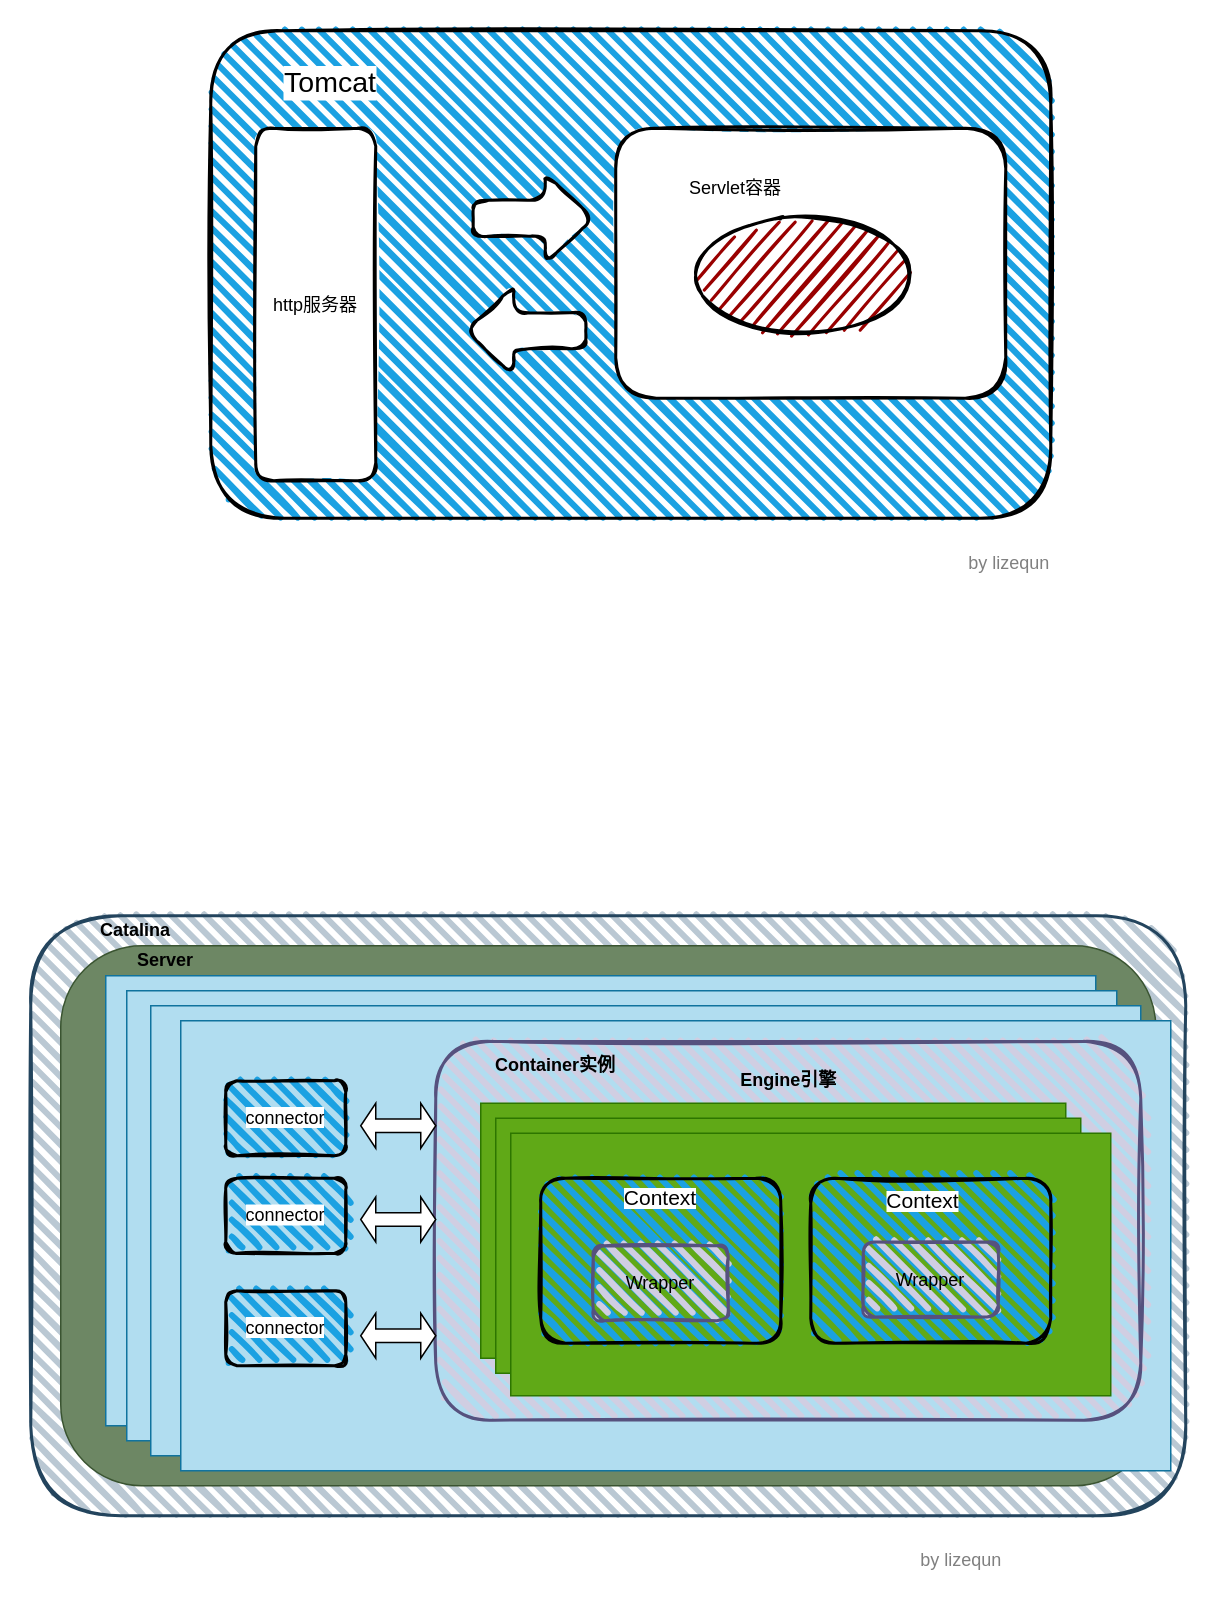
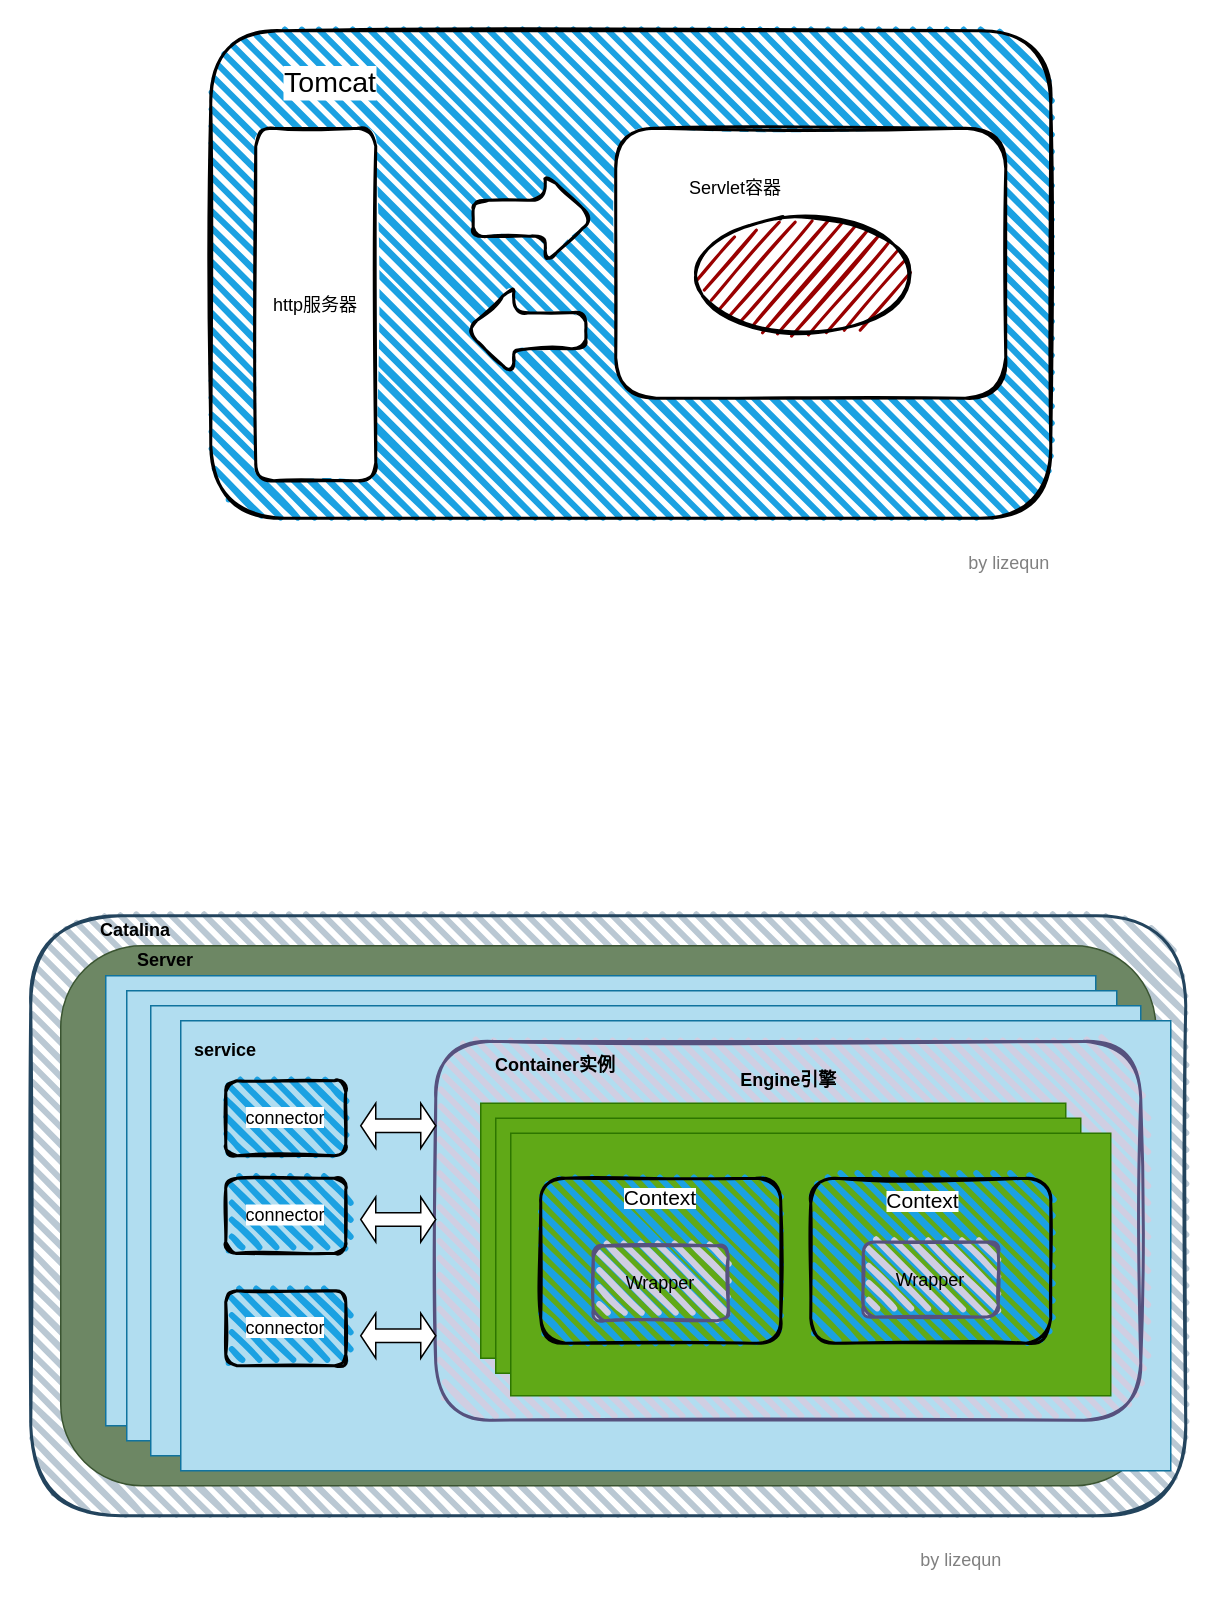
node "service": added
